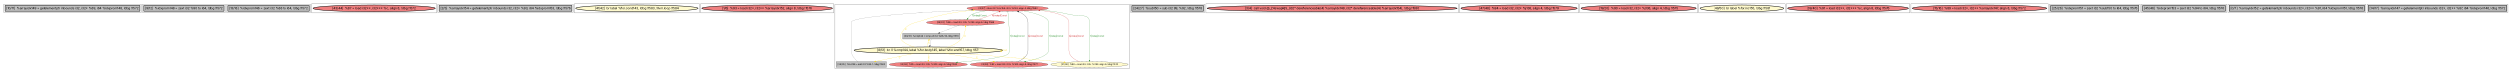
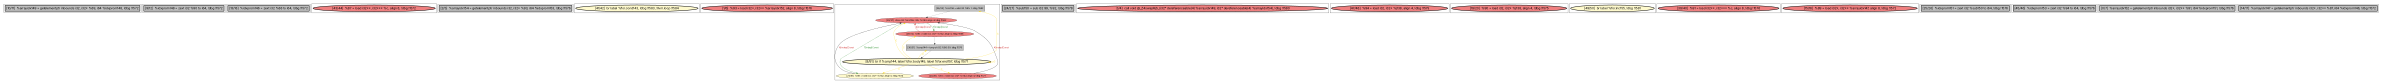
edge "[21/38]  %88 = load i32, i32* %i142, align 4, !dbg !1574" -> "[22/37]  store i32 %inc156, i32* %i142, align 4, !dbg !1582": color firebrick3 -> black
edge "[22/37]  store i32 %inc156, i32* %i142, align 4, !dbg !1582" -> "[23/28]  %92 = load i32, i32* %i142, align 4, !dbg !1577": removed, label "T|indep|Const"
node "[33/36]  %95 = load i32, i32* %i142, align 4, !dbg !1582": removed
